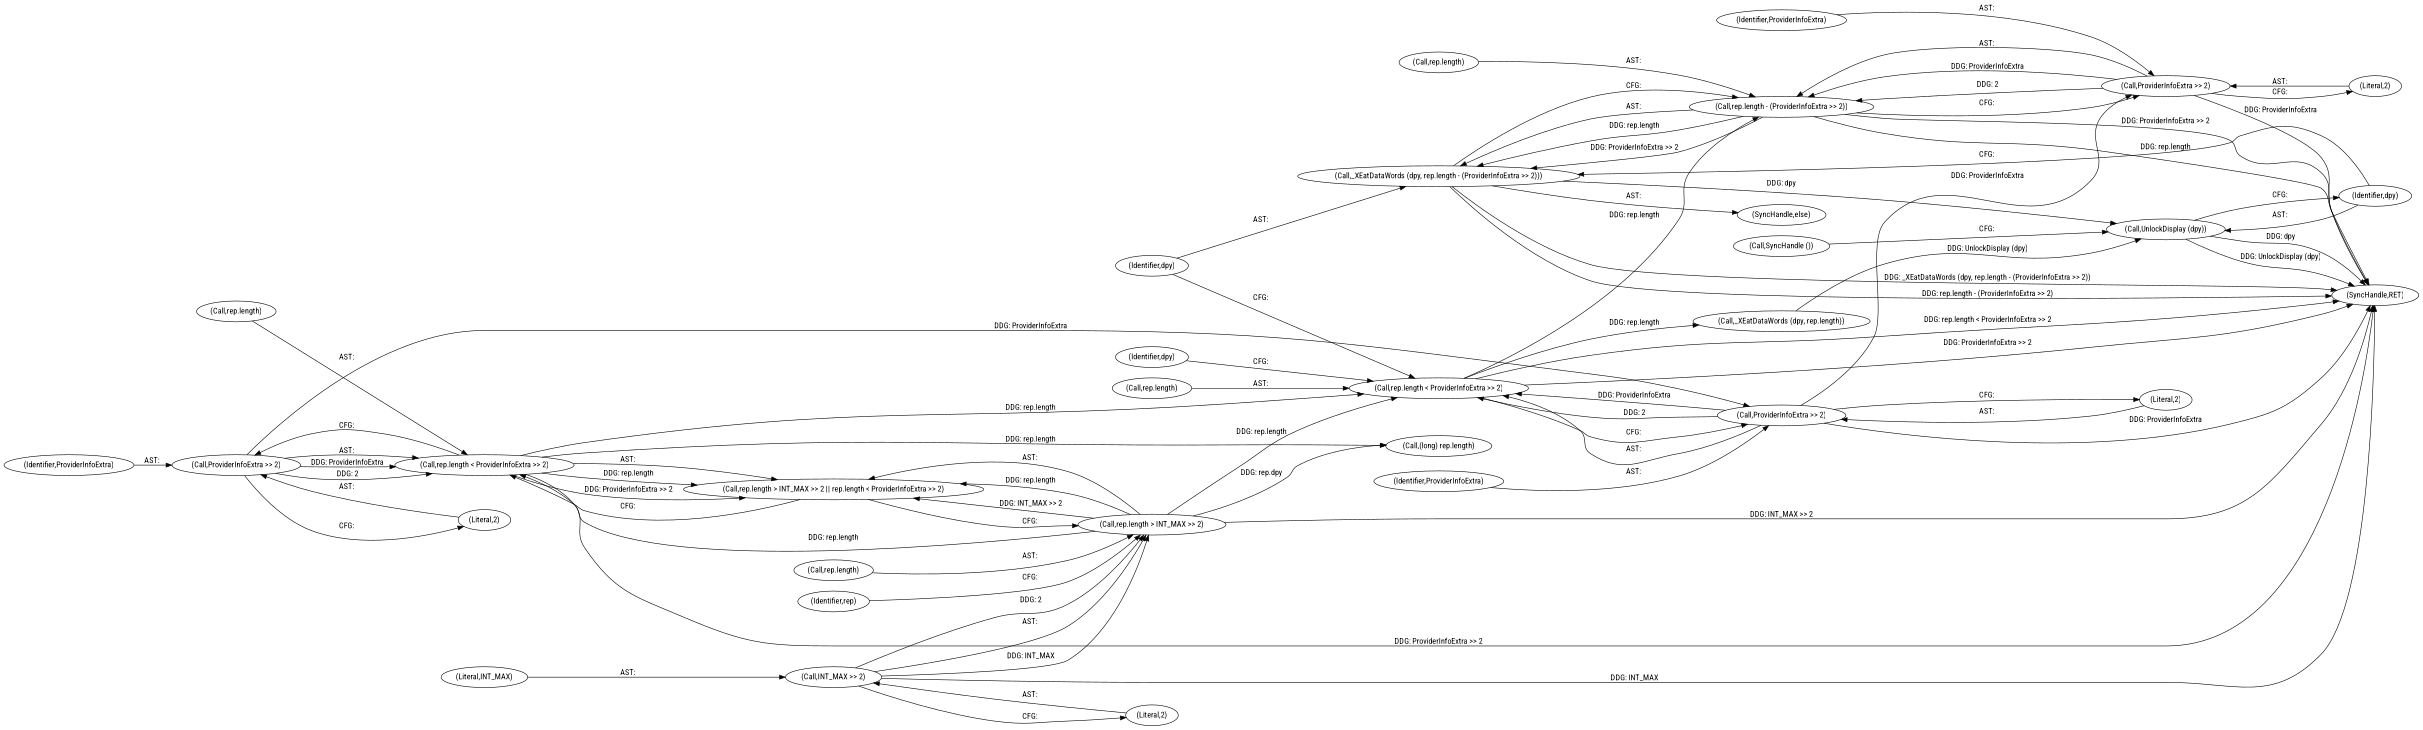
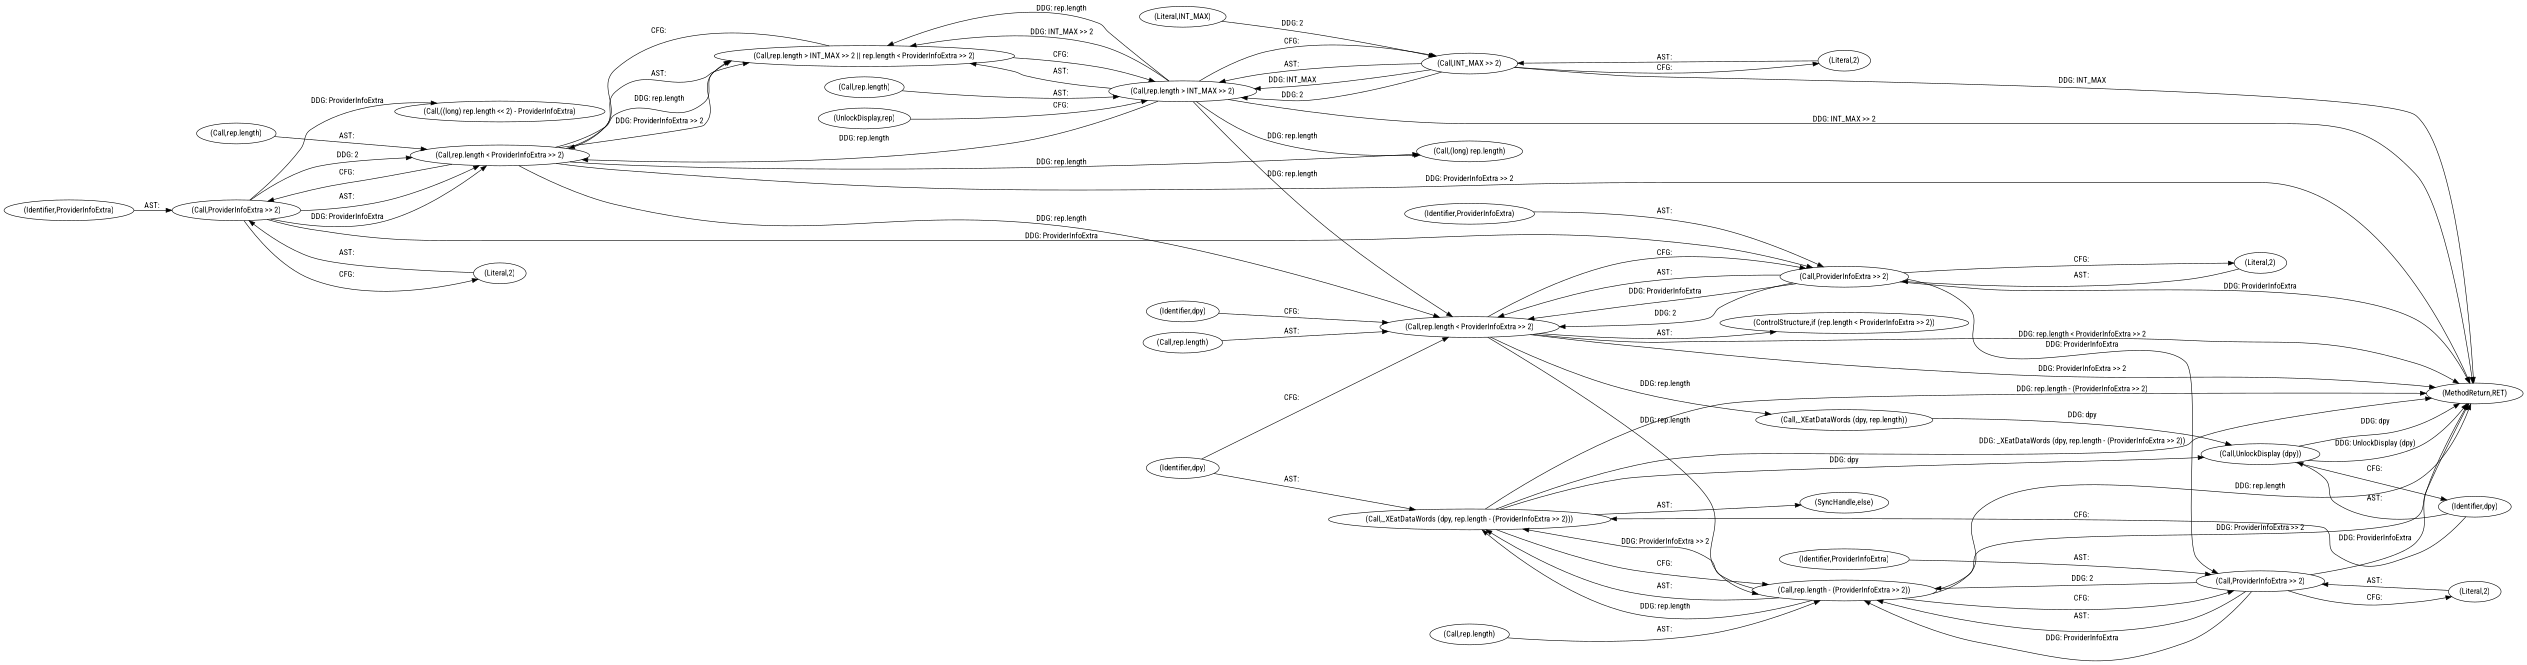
edge "(Call,rep.length > INT_MAX >> 2)" -> "(Call,INT_MAX >> 2)": added, label "CFG:"
node "(Call,((long) rep.length << 2) - ProviderInfoExtra)": added
node "(Call,SyncHandle ())": removed
edge "(Call,_XEatDataWords (dpy, rep.length))" -> "(Call,UnlockDisplay (dpy))": label "DDG: UnlockDisplay (dpy)" -> "DDG: dpy"
node "(SyncHandle,RET)": label "(SyncHandle,RET)" -> "(MethodReturn,RET)"
node "(ControlStructure,if (rep.length < ProviderInfoExtra >> 2))": added
edge "(Call,rep.length > INT_MAX >> 2)" -> "(Call,(long) rep.length)": label "DDG: rep.dpy" -> "DDG: rep.length"
node "(Identifier,rep)": label "(Identifier,rep)" -> "(UnlockDisplay,rep)"
edge "(Literal,INT_MAX)" -> "(Call,INT_MAX >> 2)": label "AST: " -> "DDG: 2"
